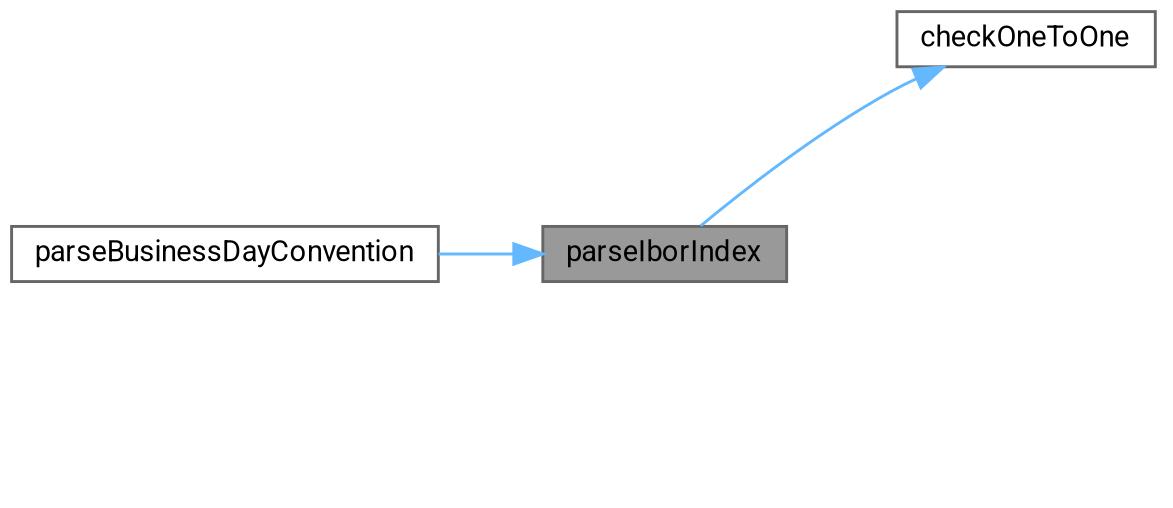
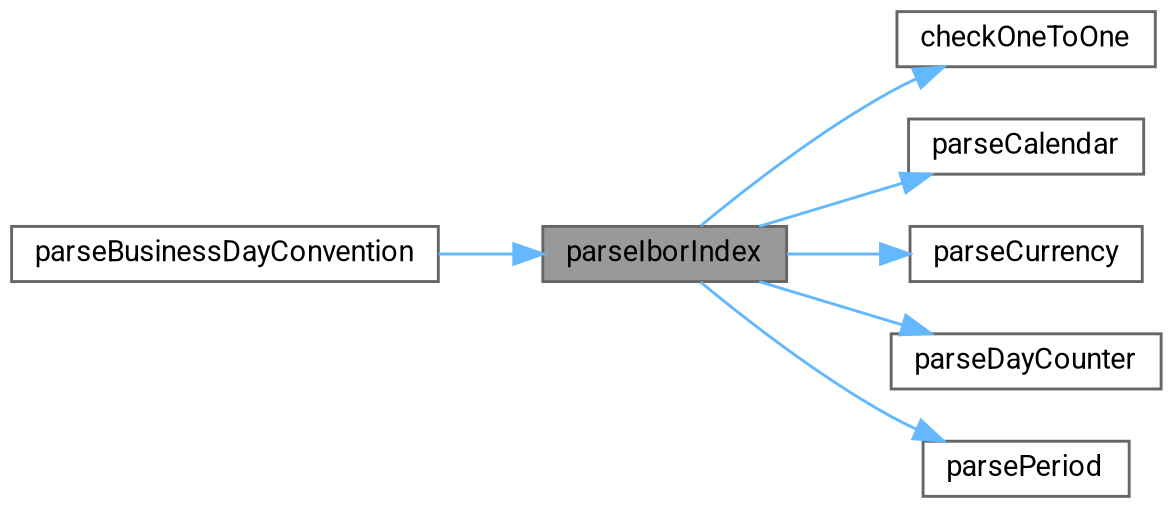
node "parseCalendar": added
node "parseCurrency": added
node "parseDayCounter": added
node "parsePeriod": added
